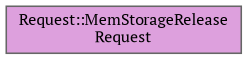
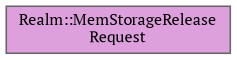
node "Request::MemStorageRelease Request": label "Request::MemStorageRelease Request" -> "Realm::MemStorageRelease Request"
